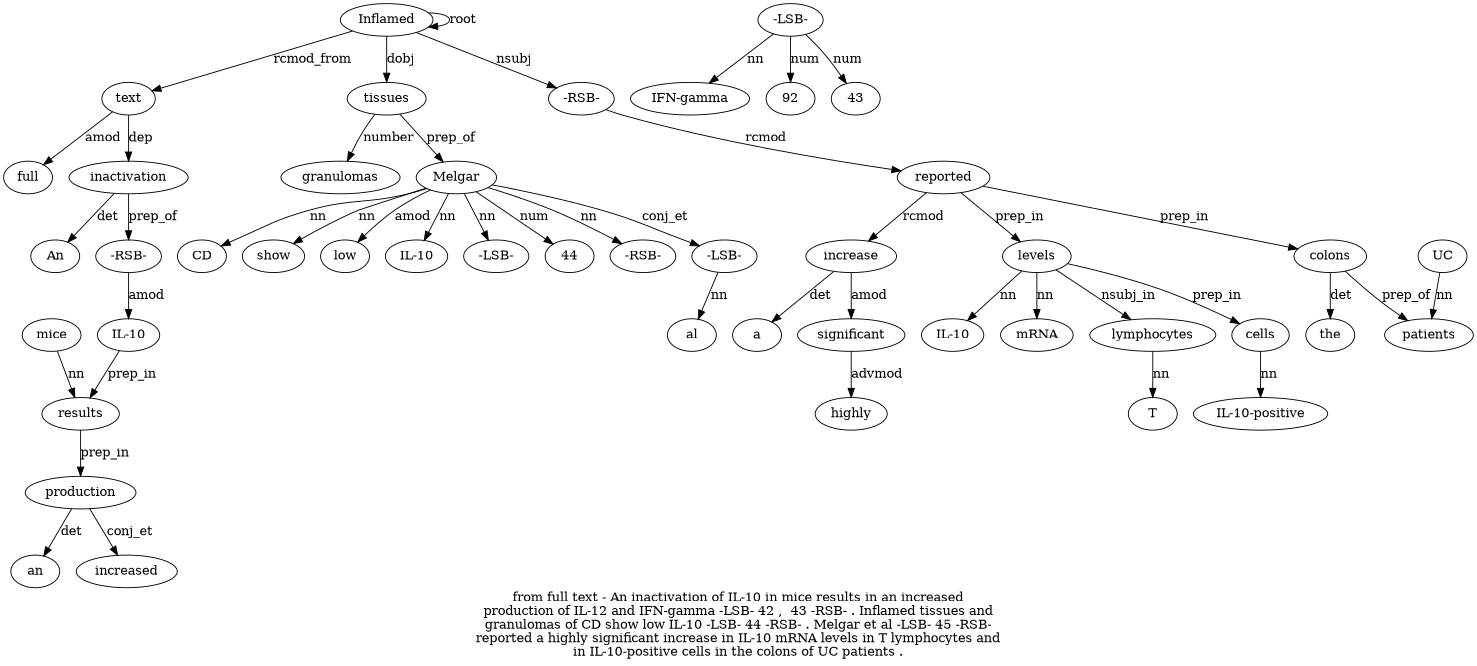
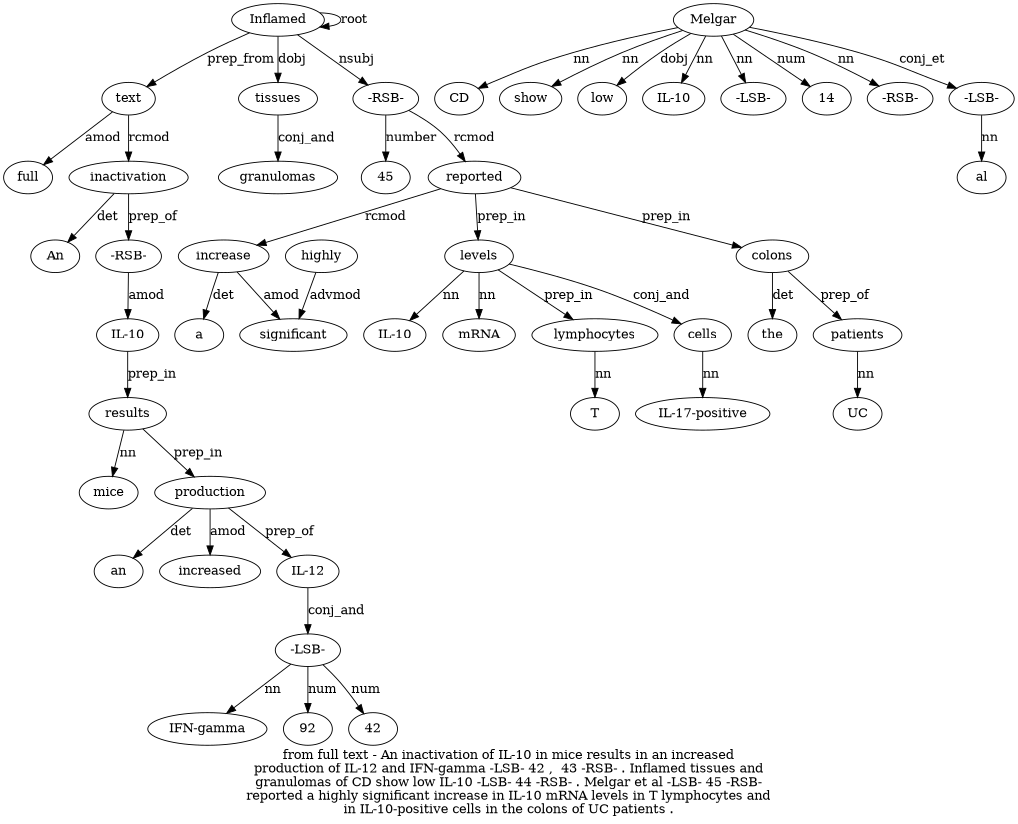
edge "Inflamed" -> "text": label "rcmod_from" -> "prep_from"
node "43": label "43" -> "42"
edge "tissues" -> "Melgar": removed, label "prep_of"
edge "text" -> "inactivation": label "dep" -> "rcmod"
edge "tissues" -> "granulomas": label "number" -> "conj_and"
node "45": added
edge "Melgar" -> "low": label "amod" -> "dobj"
node "44": label "44" -> "14"
edge "UC" -> "patients": reversed
edge "levels" -> "lymphocytes": label "nsubj_in" -> "prep_in"
edge "levels" -> "cells": label "prep_in" -> "conj_and"
edge "mice" -> "results": reversed
edge "significant" -> "highly": reversed
node "IL-10-positive": label "IL-10-positive" -> "IL-17-positive"
edge "production" -> "increased": label "conj_et" -> "amod"
node "IL-12": added
